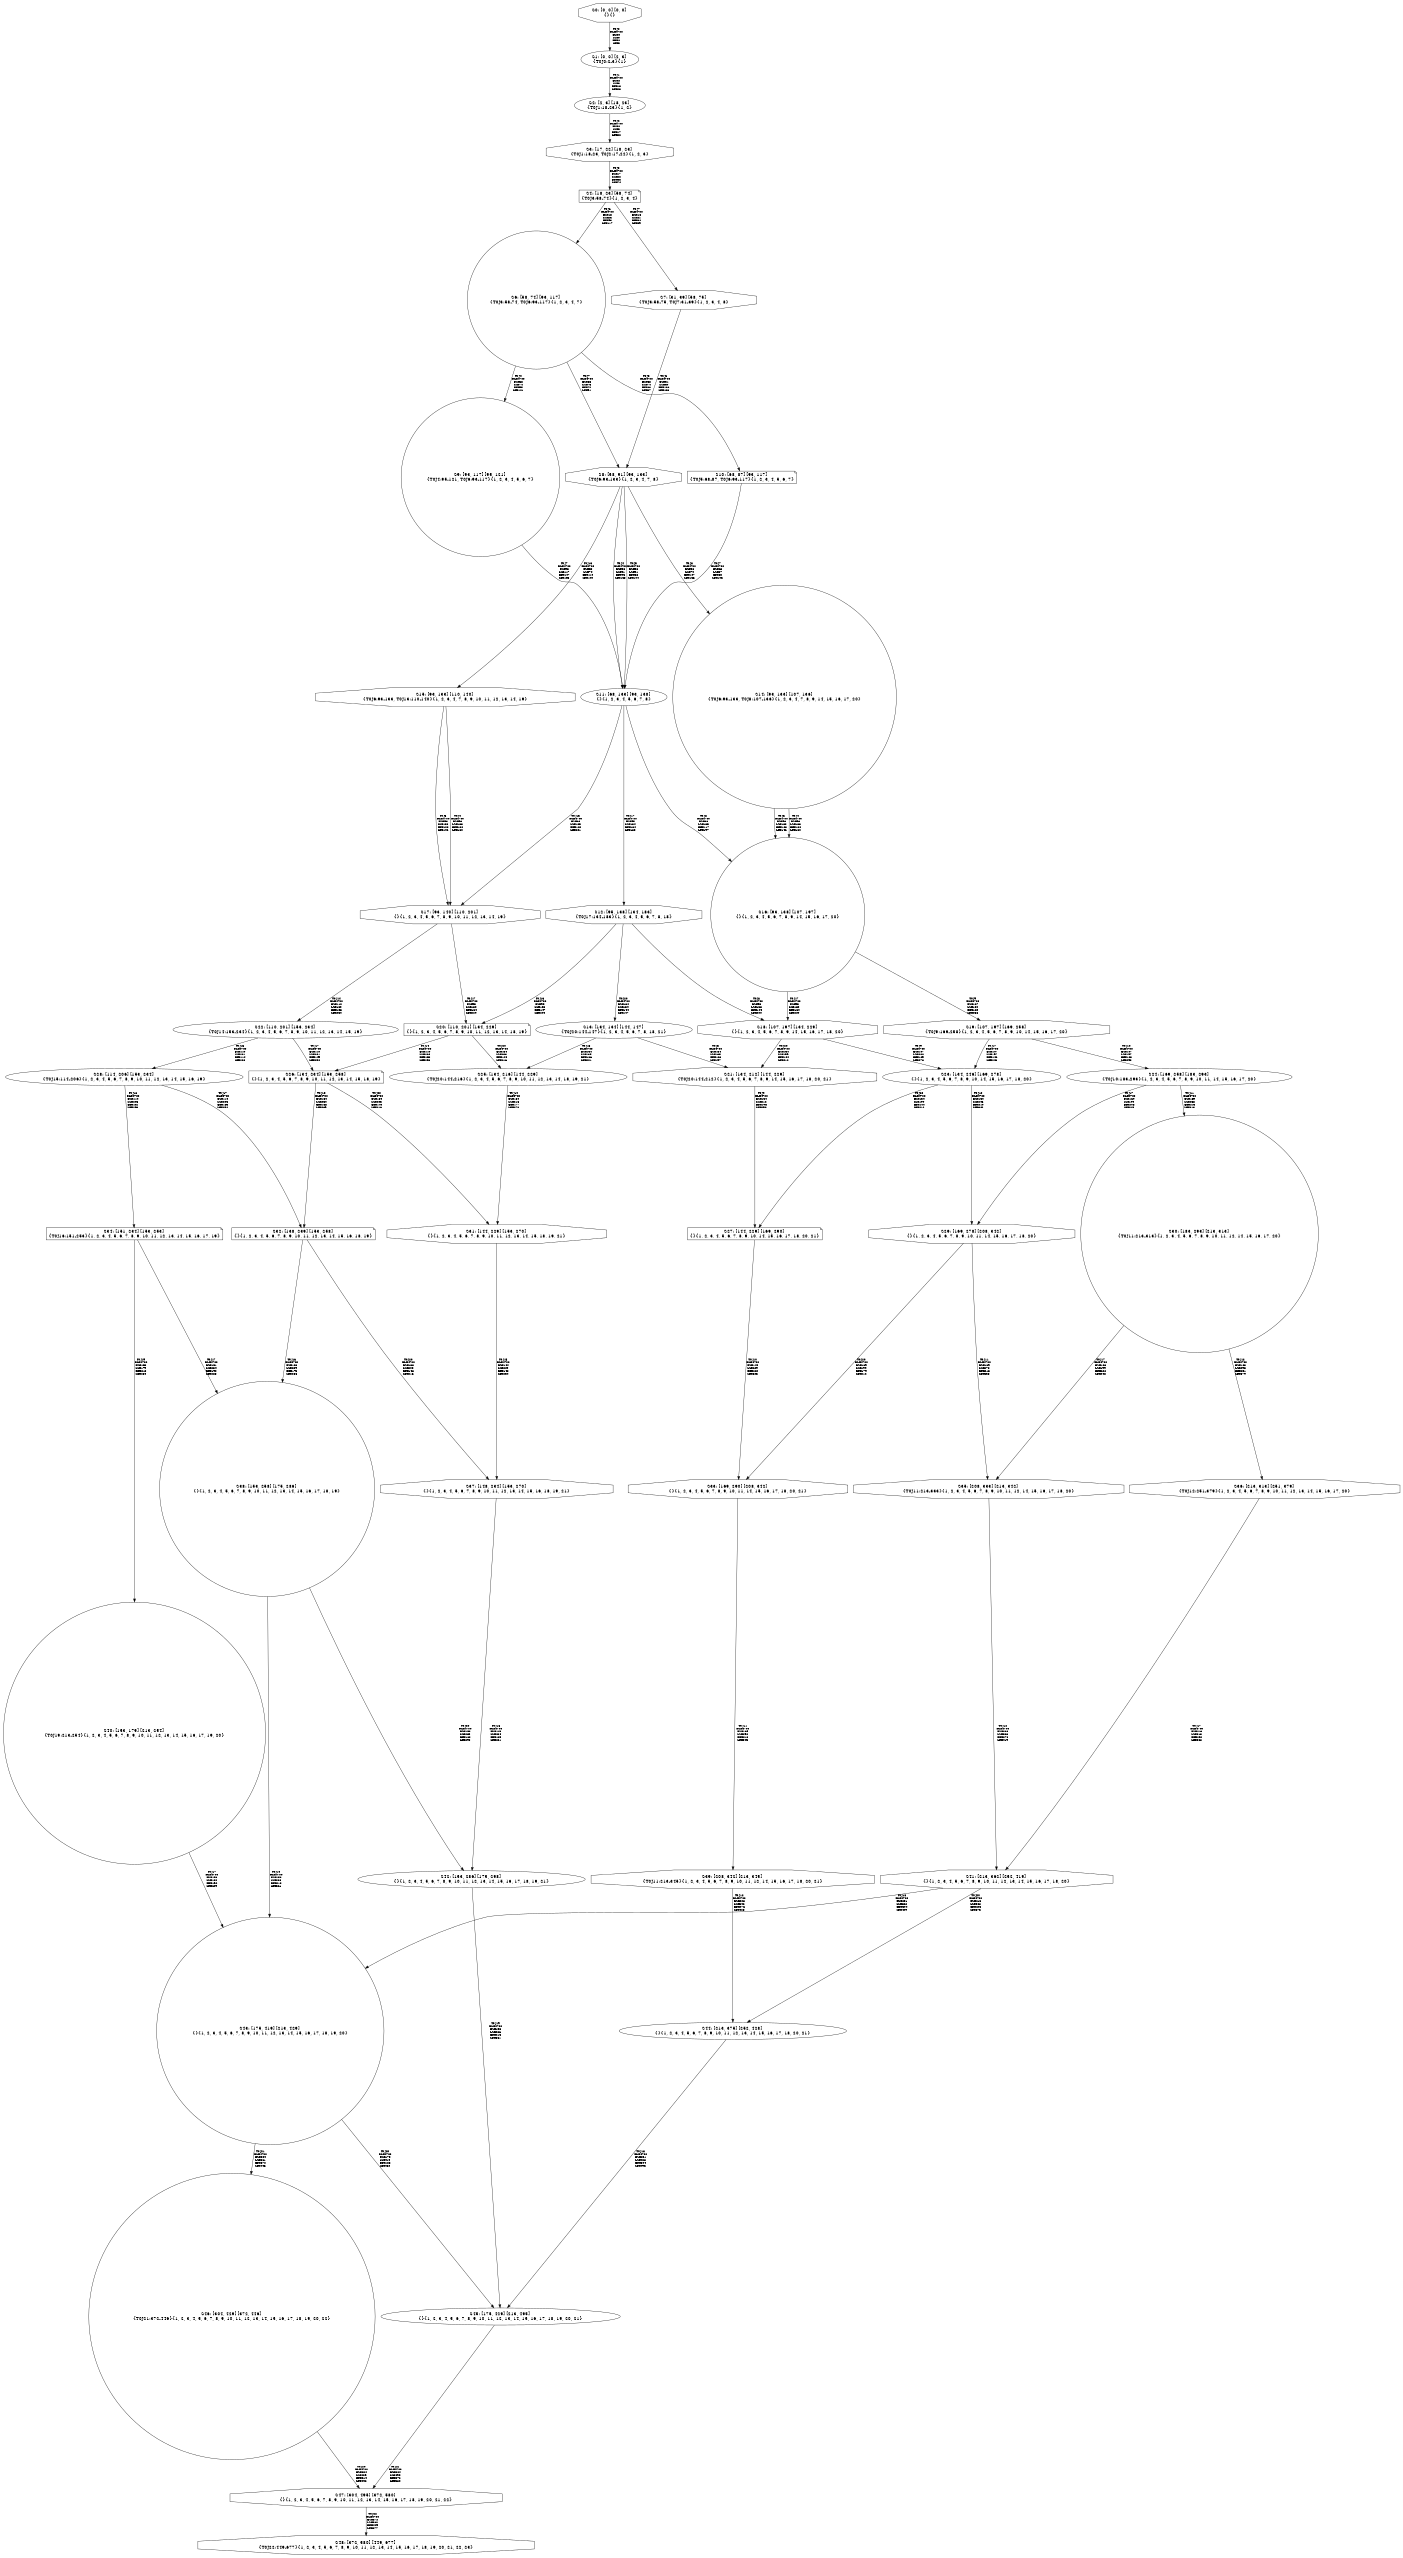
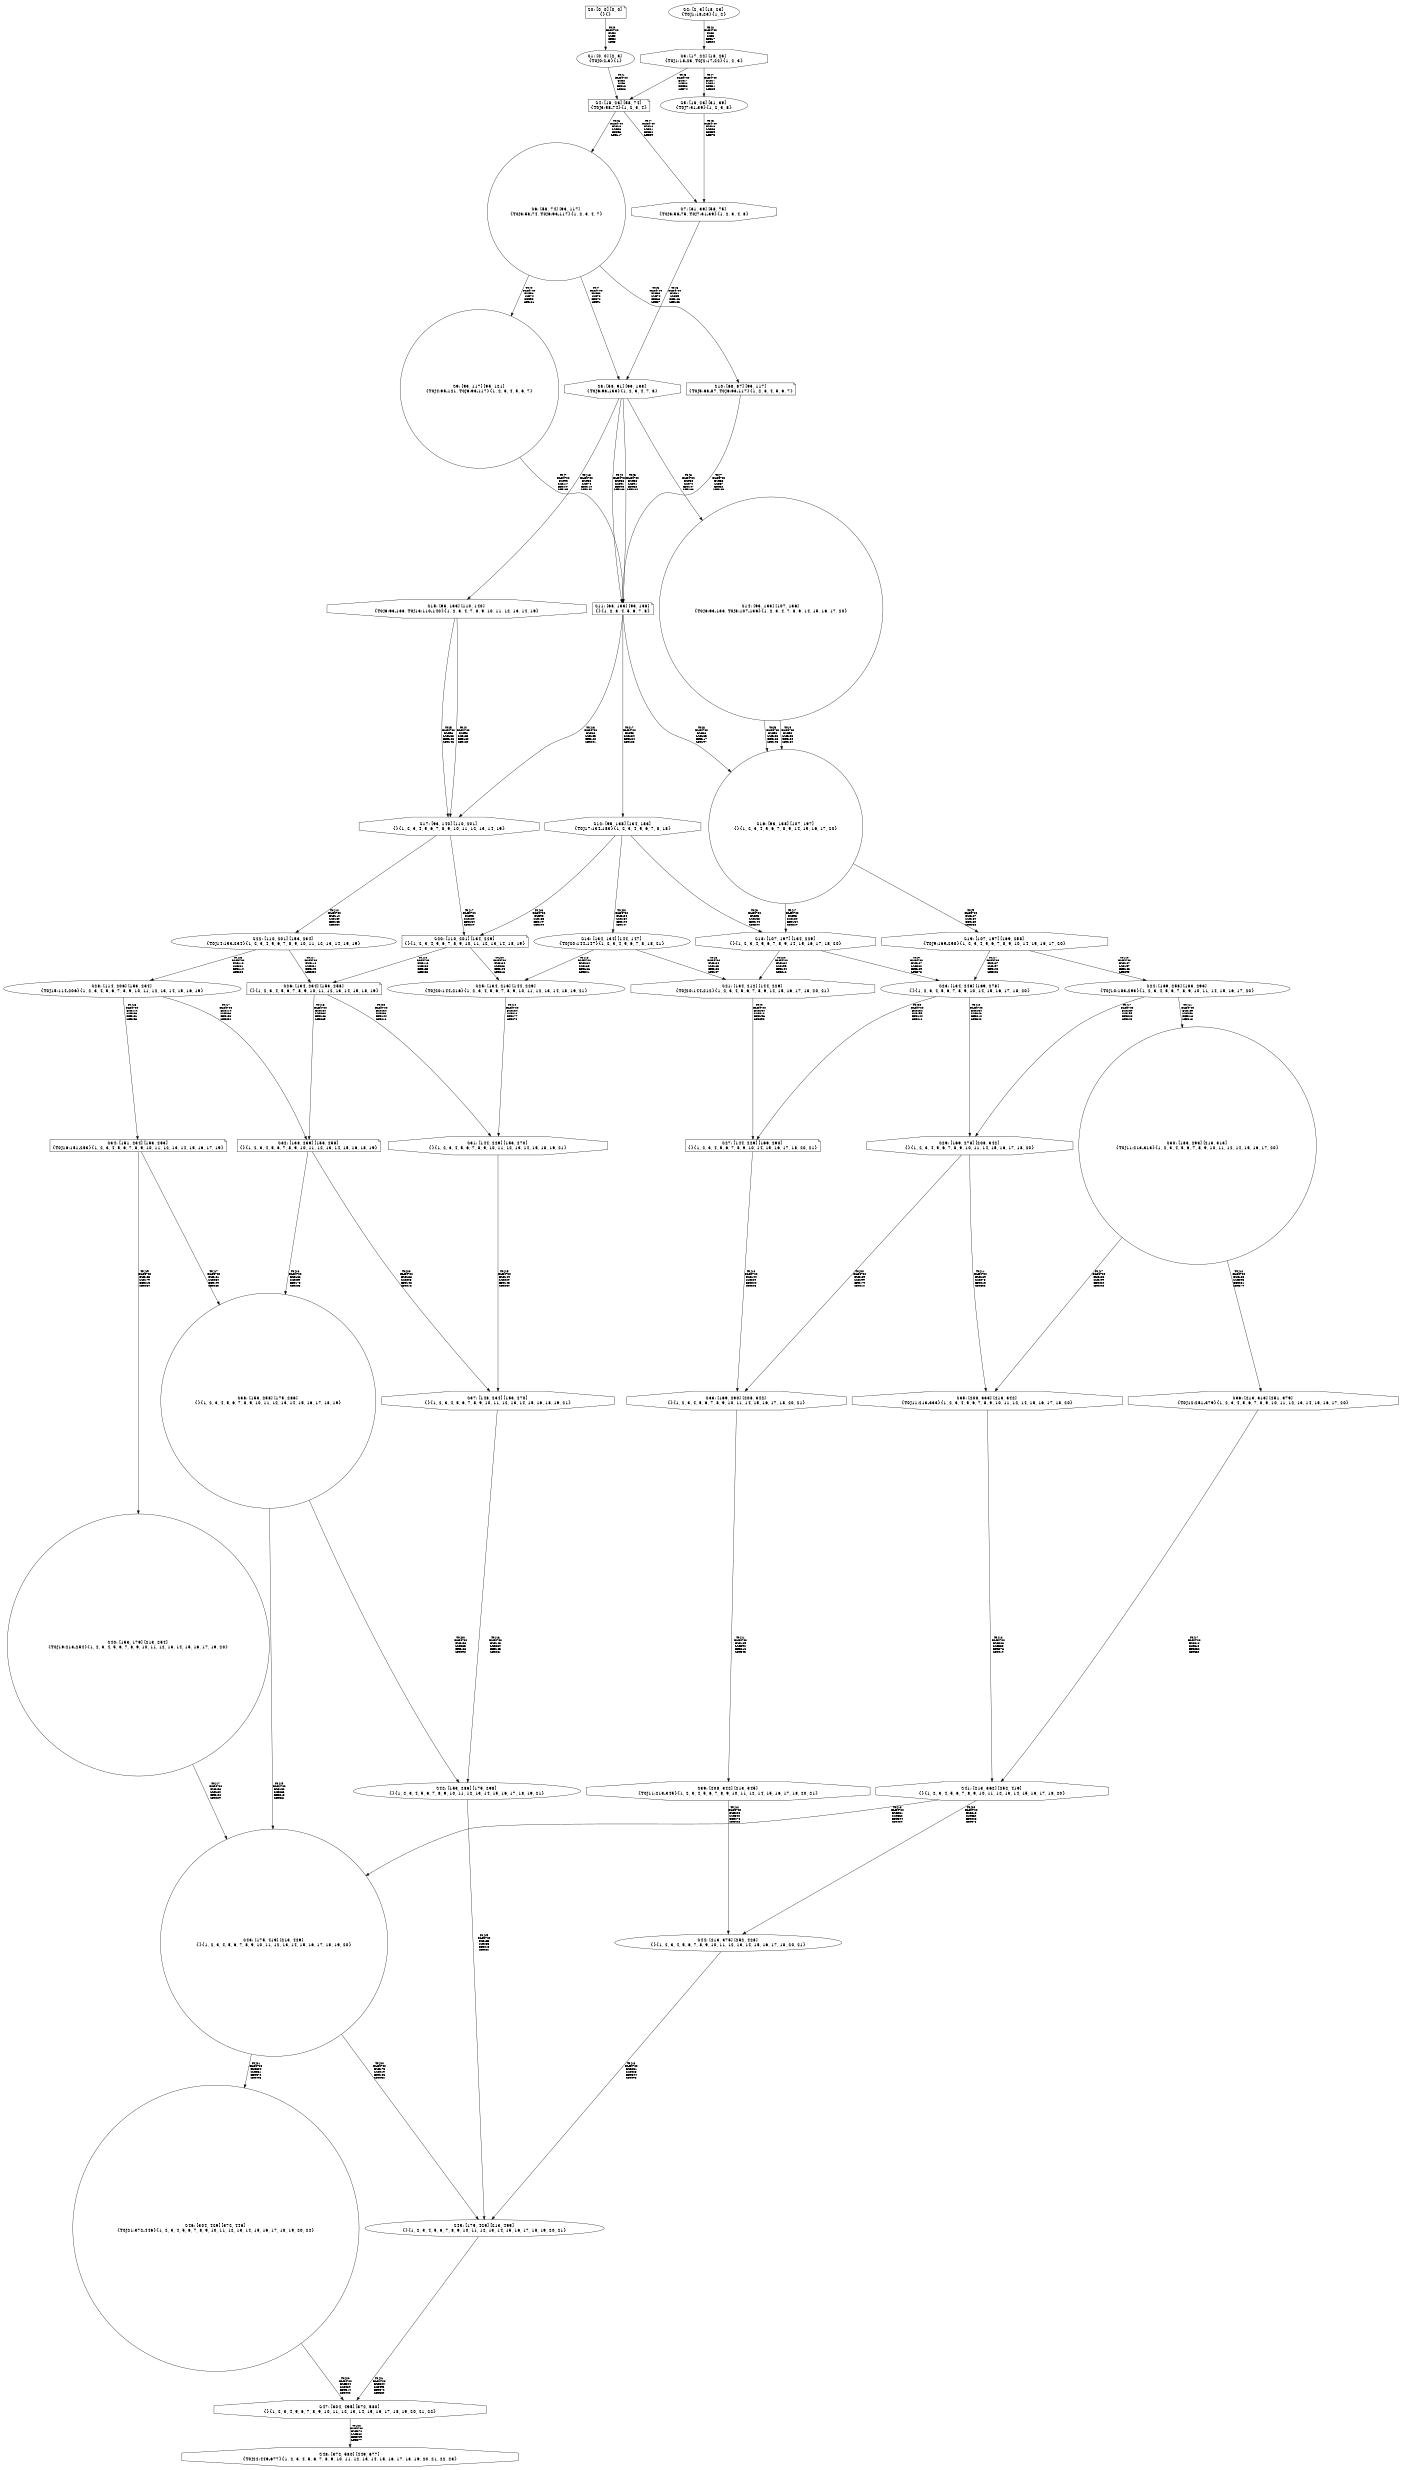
node "S0: [0, 0] [0, 0] {}{}": shape octagon -> note
edge "S1: [0, 0] [2, 3] {T0J0:2-3}{1}" -> "S2: [2, 3] [18, 23] {T0J1:18-23}{1, 2}": now "S1: [0, 0] [2, 3] {T0J0:2-3}{1}" -> "S4: [18, 23] [58, 74] {T0J3:58-74}{1, 2, 3, 4}"
node "S5: [18, 23] [31, 39] {T0J7:31-39}{1, 2, 3, 8}": added
node "S11: [68, 133] [93, 138] {}{1, 2, 3, 4, 5, 6, 7, 8}": shape ellipse -> note
